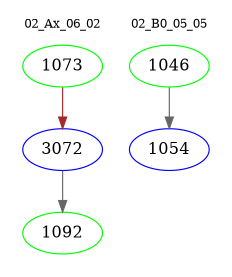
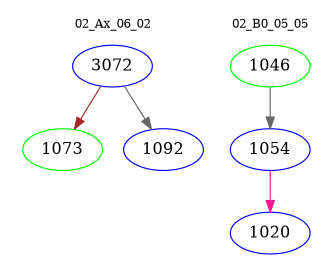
edge "1073" -> "3072": reversed
node "1092": color green -> blue
node "1020": added
